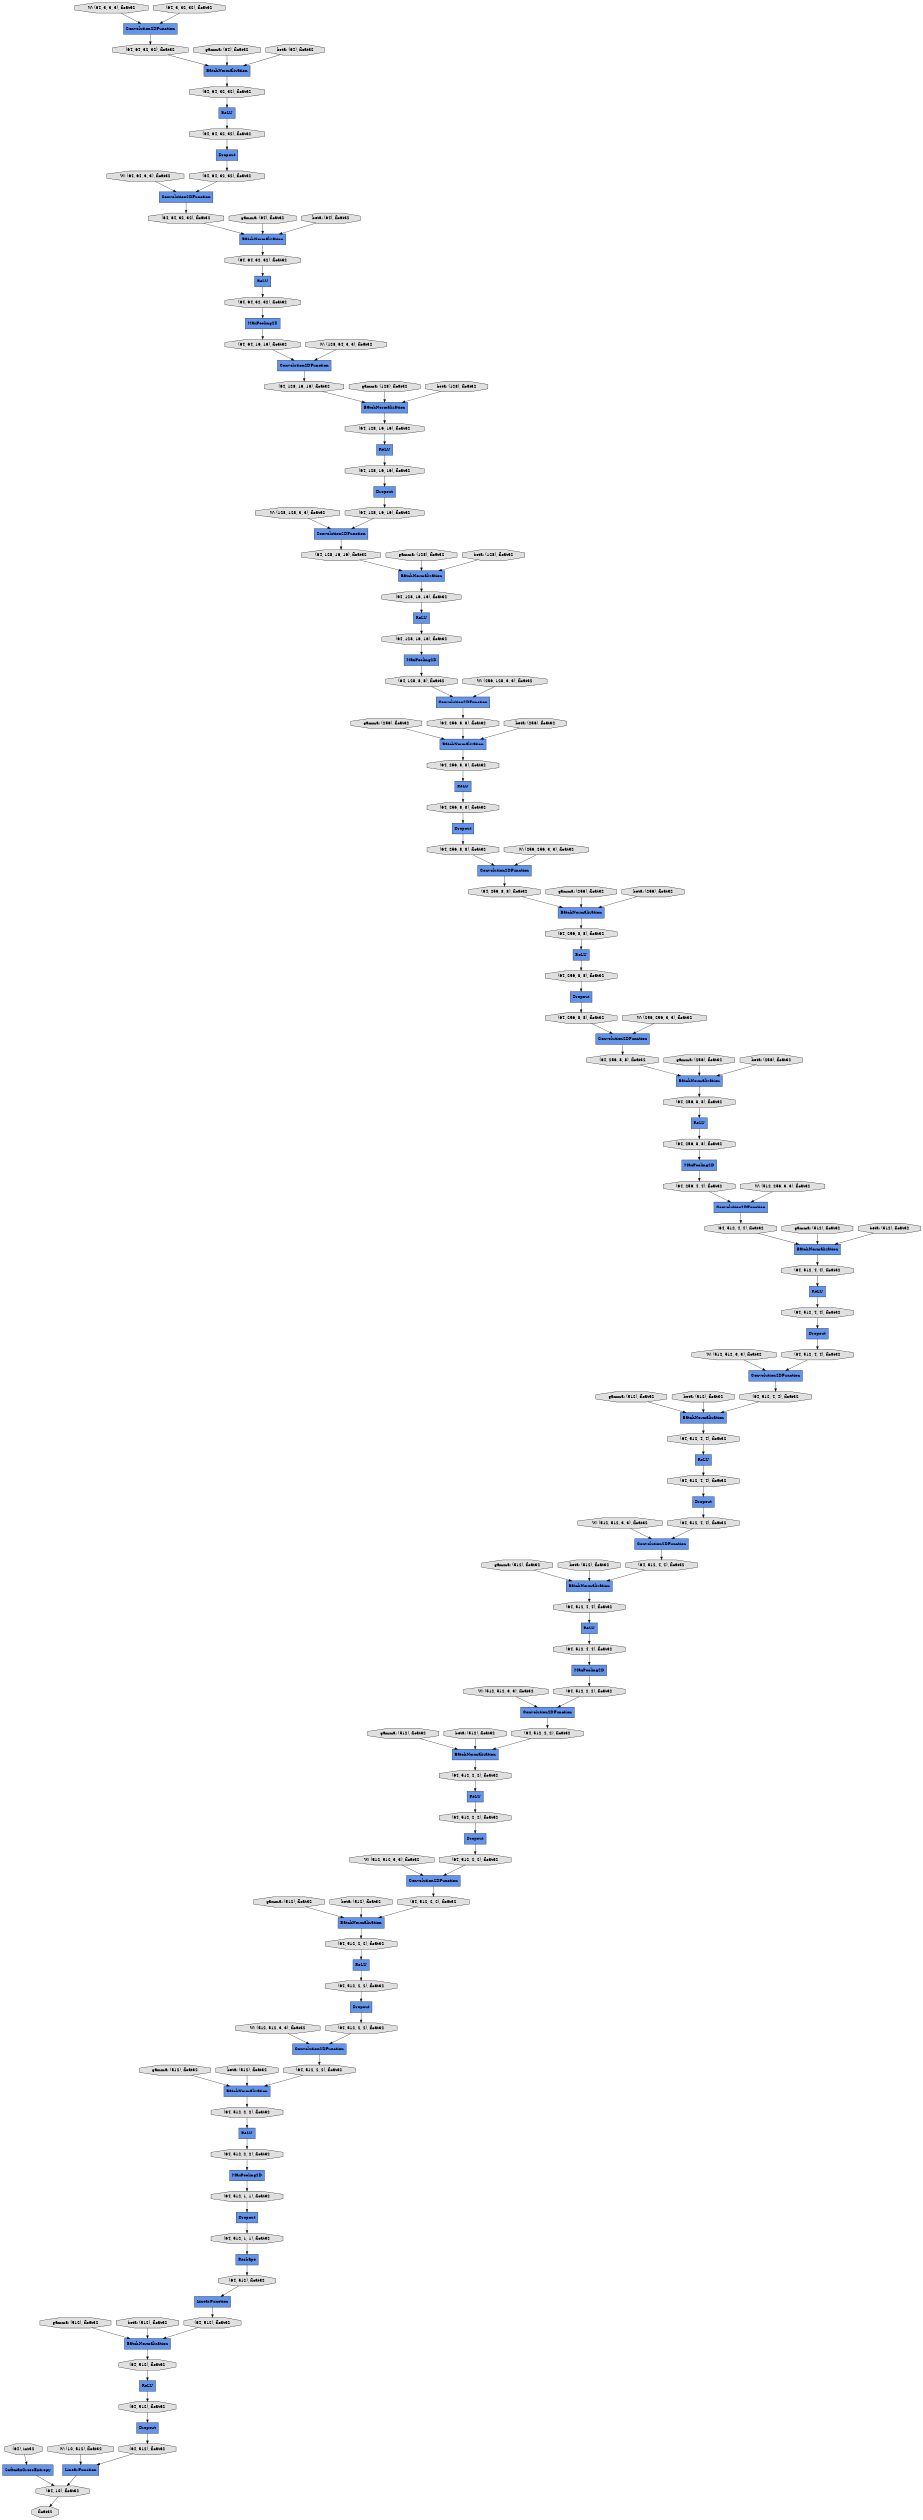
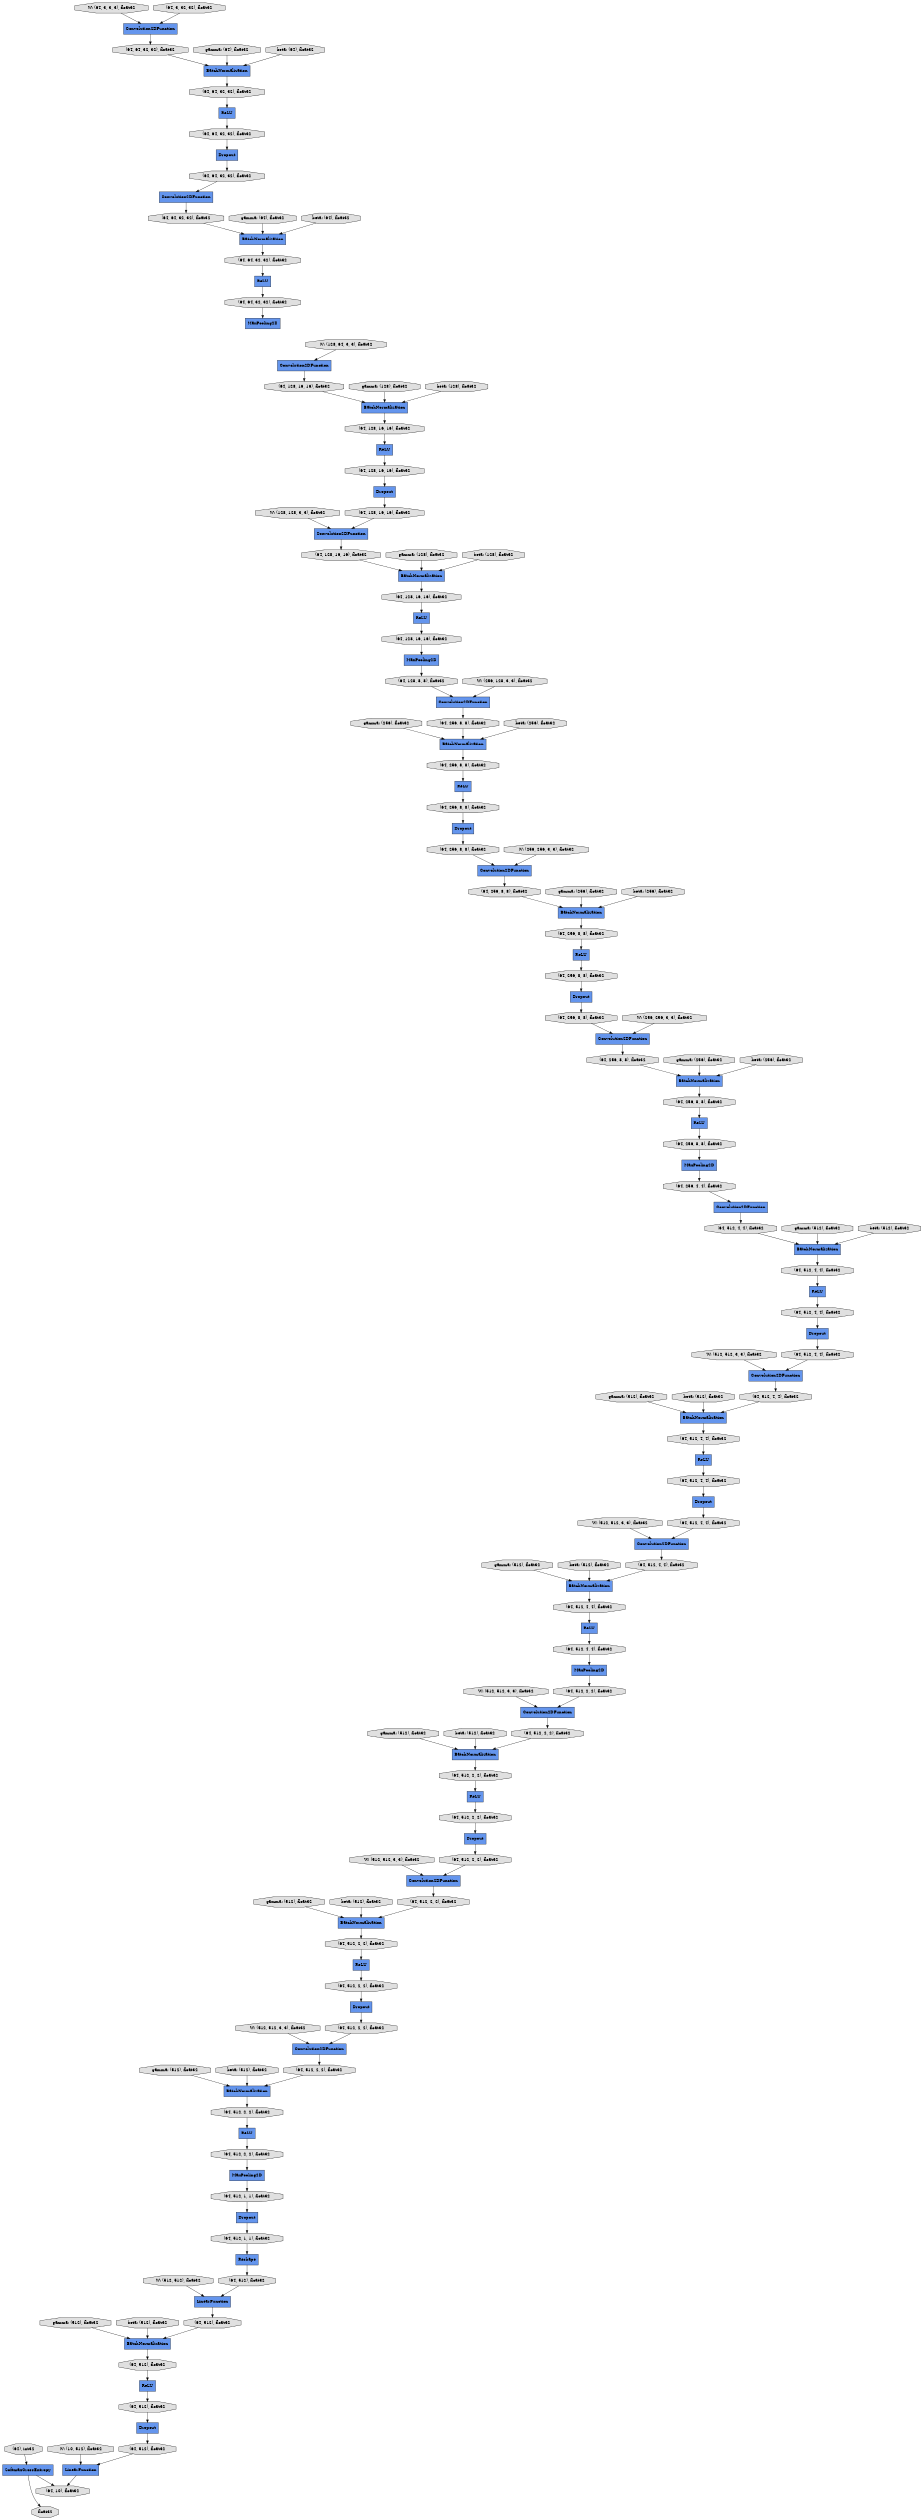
node "W: (64, 64, 3, 3), float32": removed
node "(64, 64, 16, 16), float32": removed
node "W: (512, 256, 3, 3), float32": removed
node "W: (512, 512), float32": added
edge "(64, 10), float32" -> "float32": now "SoftmaxCrossEntropy" -> "float32"
